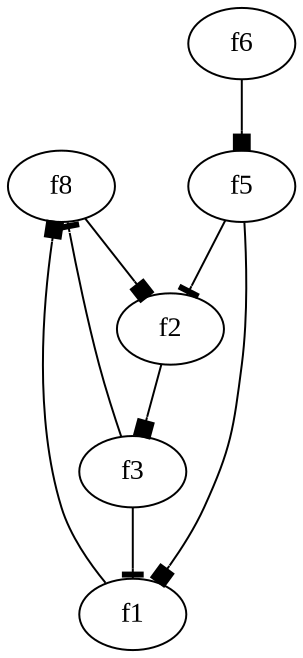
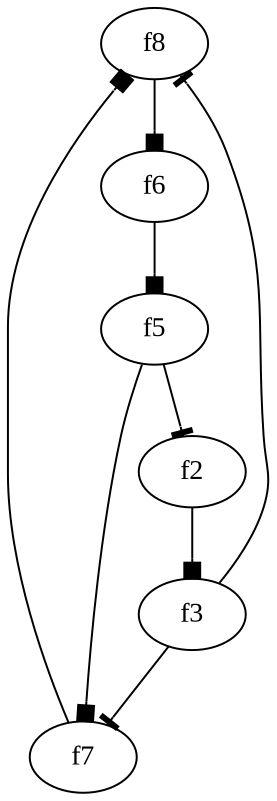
edge "f8" -> "f2": now "f8" -> "f6"
node "f1": label "f1" -> "f7"
